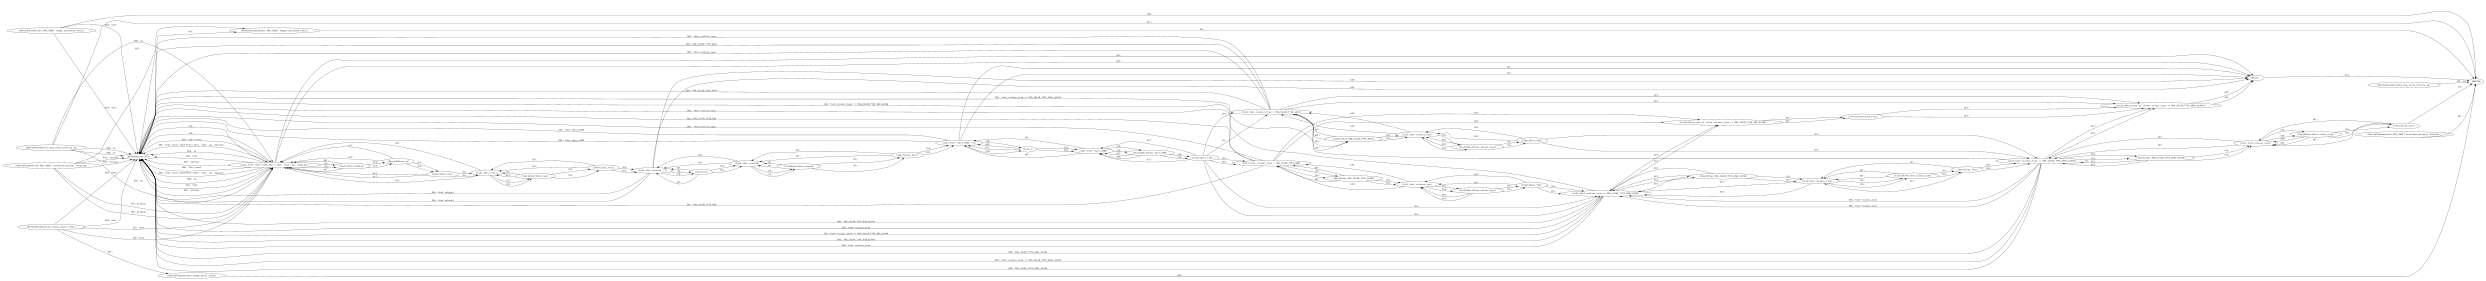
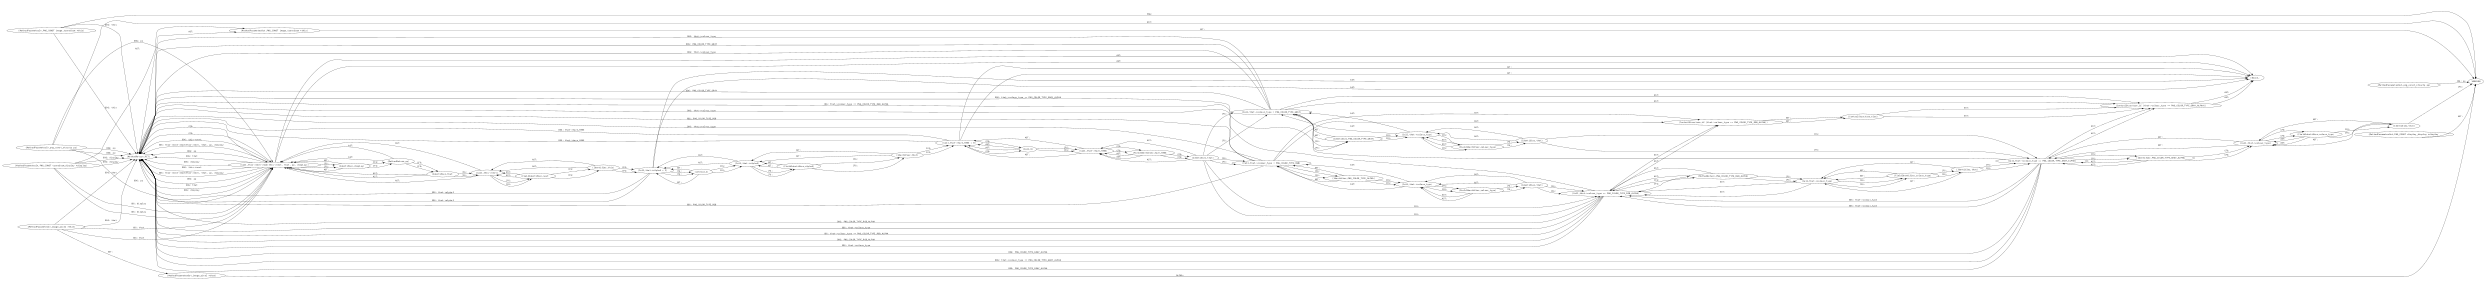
edge "(Block,)" -> "1000100": removed, label "AST:"
node "(MethodParameterOut,PNG_CONST transform_display *display)": label "(MethodParameterOut,PNG_CONST transform_display *display)" -> "(MethodParameterOut,PNG_CONST display_display *display)"
node "(Identifier,PNG_COLOR_TYPE_RGB_ALPHA)": label "(Identifier,PNG_COLOR_TYPE_RGB_ALPHA)" -> "(MethodReturn,PNG_COLOR_TYPE_RGB_ALPHA)"
node "(MethodParameterIn,colour_pixel *that)": label "(MethodParameterIn,colour_pixel *that)" -> "(MethodParameterIn,image_pixel *that)"
edge "(MethodParameterOut,image_pixel *that)" -> "1000100": label "AST: " -> "ALPHA: "
